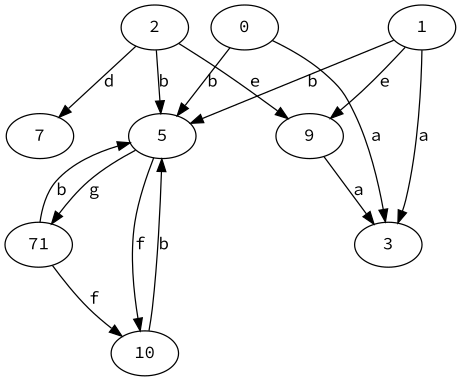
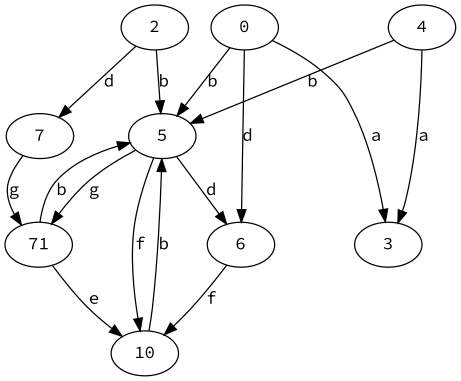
node "1": label "1" -> "4"
node "9": removed
edge "7" -> "71": added, label "g"
node "6": added
edge "71" -> "10": label "f" -> "e"
